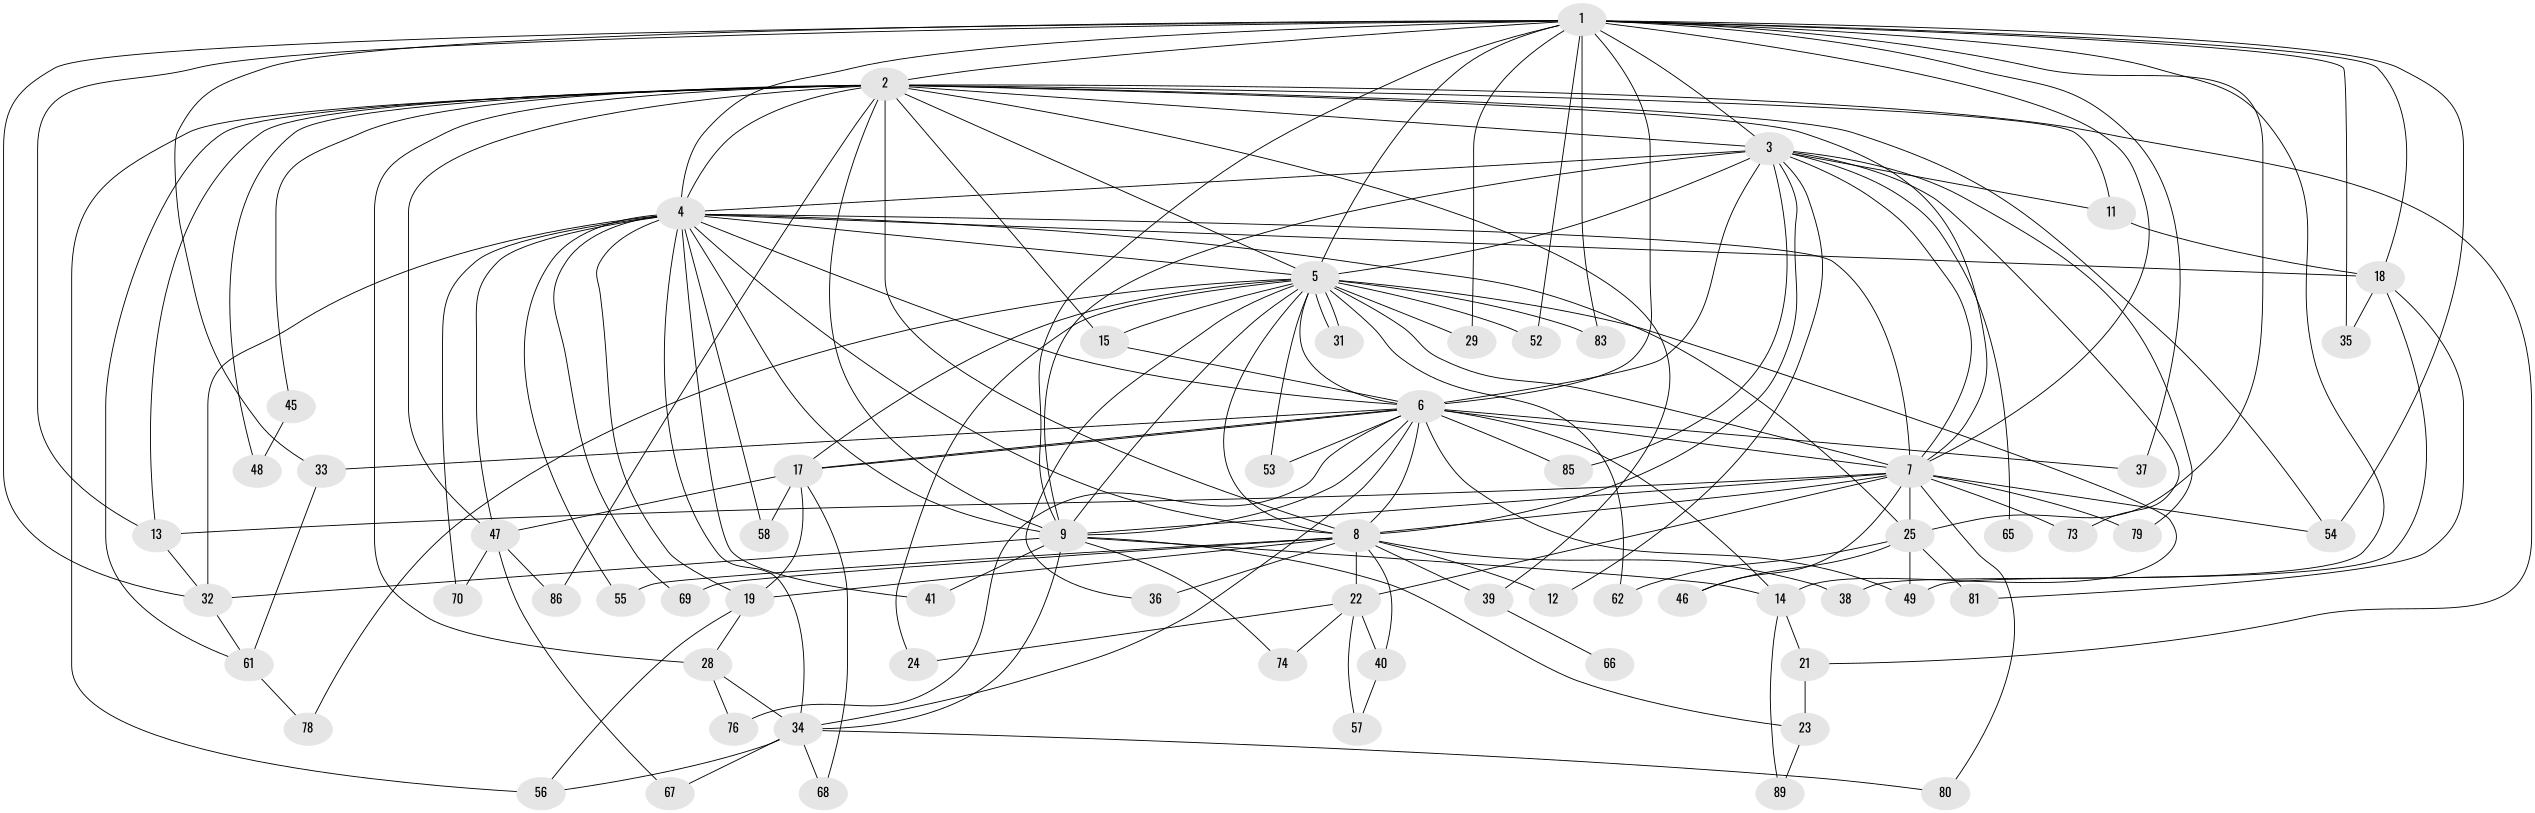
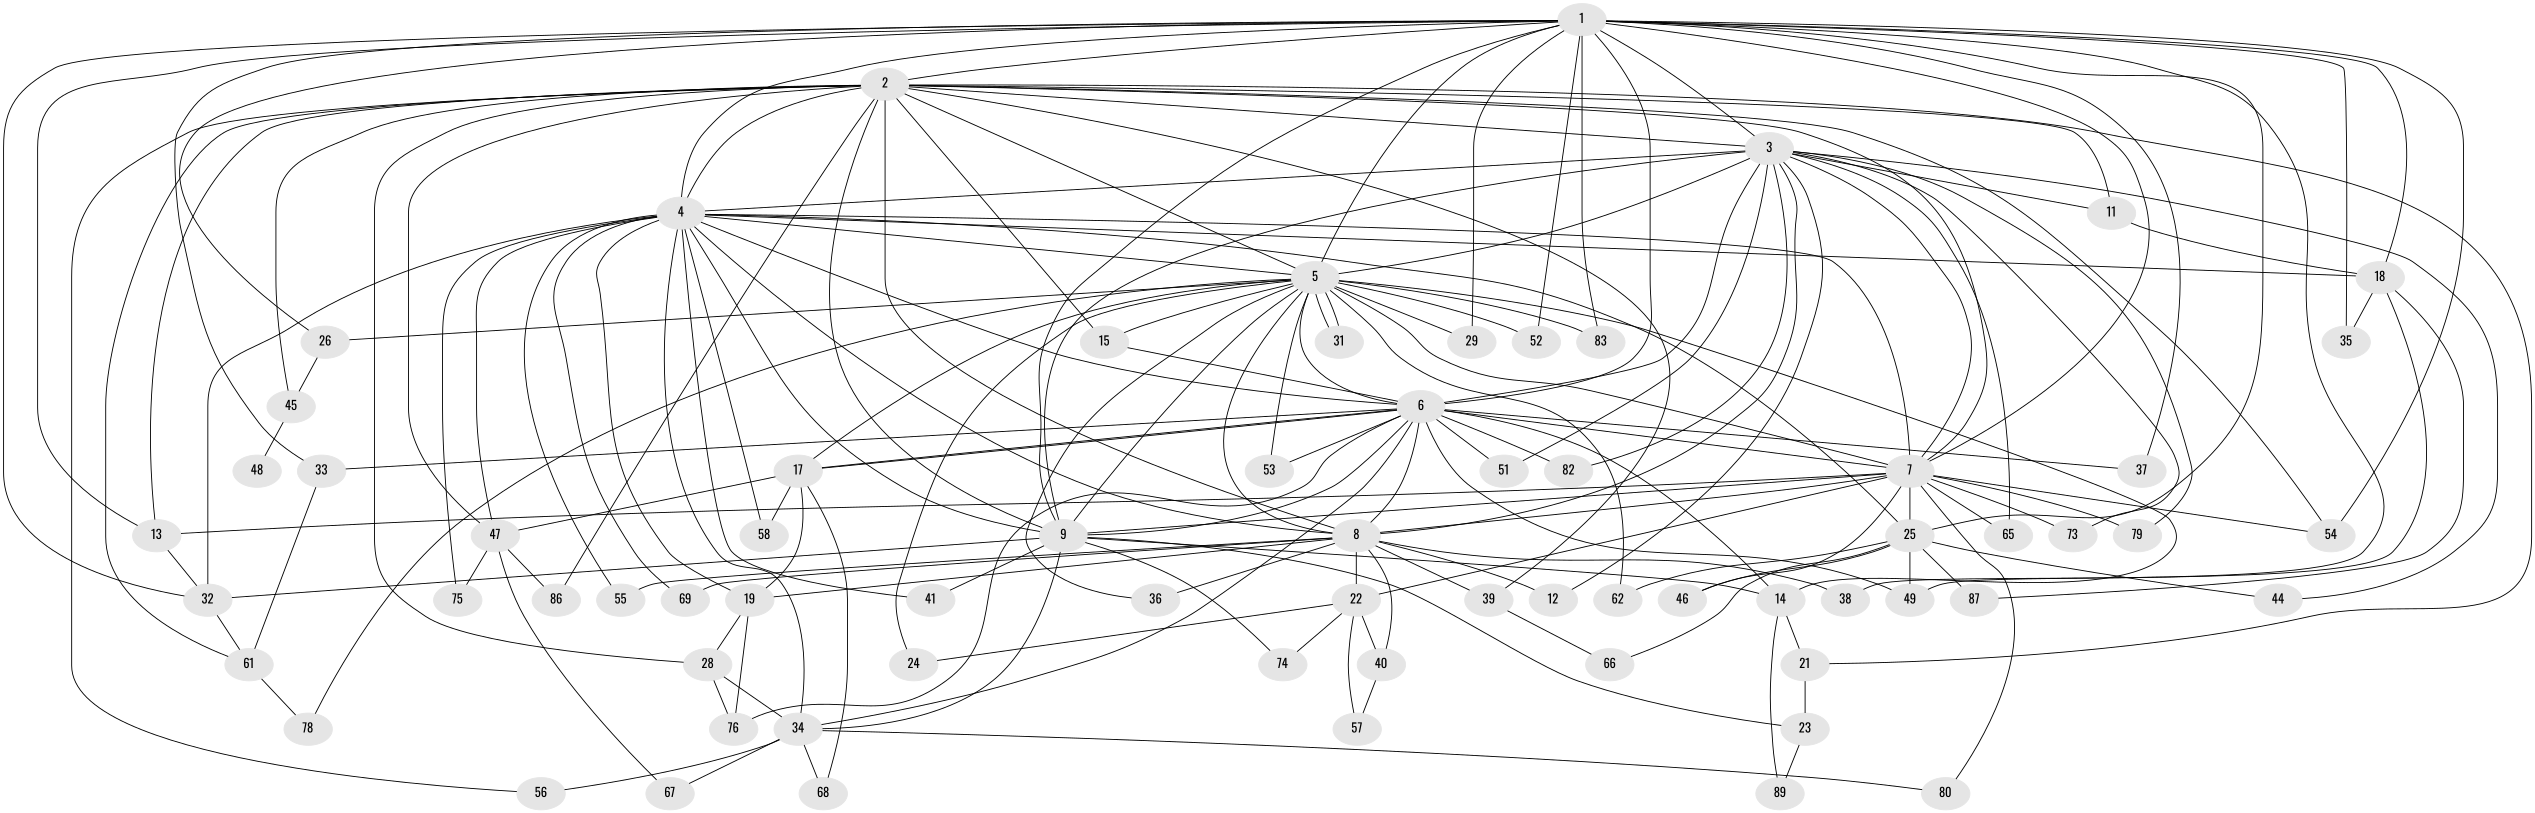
edge "2" -- "48": removed
node "26": added
node "51": added
node "85": label "85" -> "82"
edge "7" -- "65": added
edge "25" -- "66": added
node "70": label "70" -> "75"
node "81": label "81" -> "87"
node "44": added
edge "19" -- "56": now "19" -- "76"
